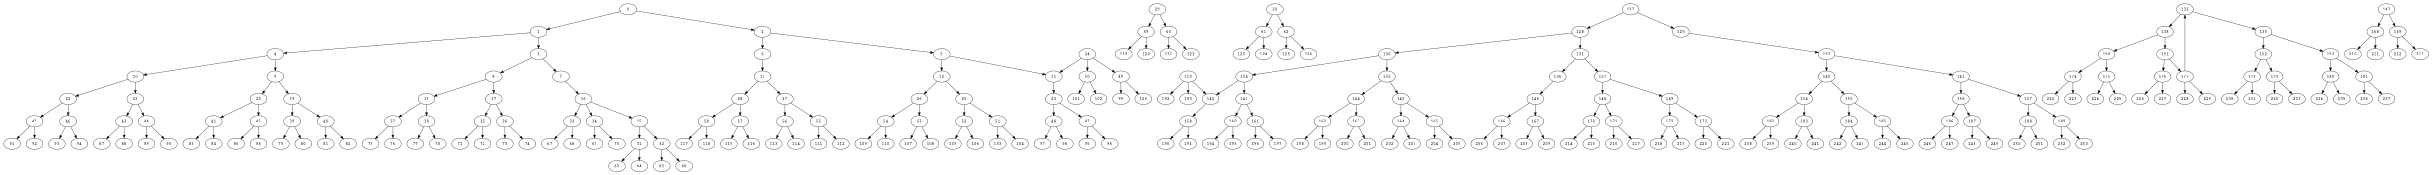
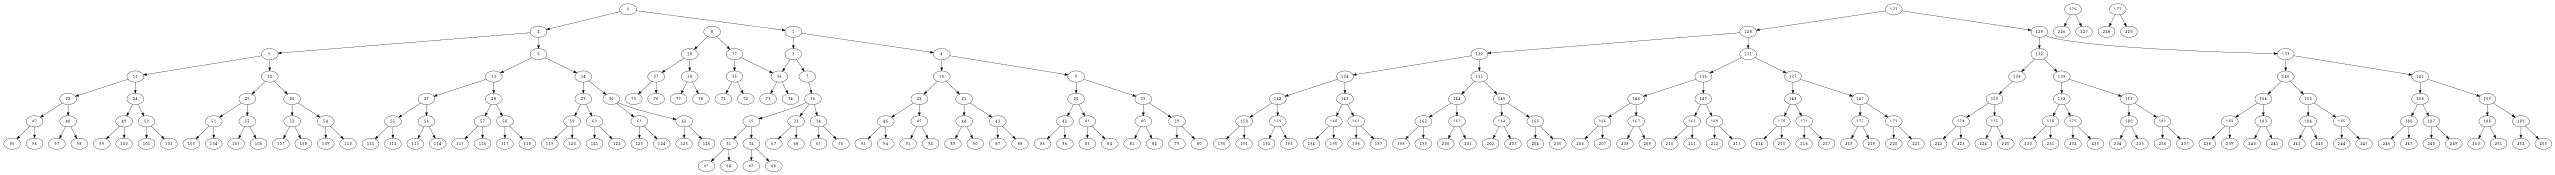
edge "177" -> "132": now "129" -> "132"
node "151": removed
edge "3" -> "8": now "3" -> "36"
edge "24" -> "11": reversed
node "14": added
edge "136" -> "147": added
edge "159" -> "142": reversed
